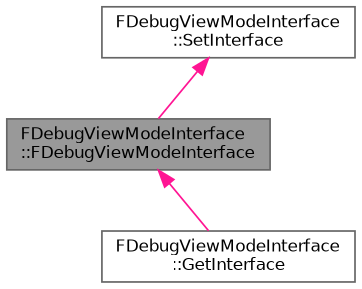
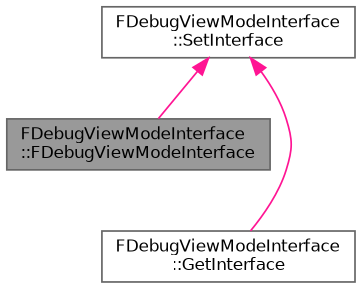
edge "FDebugViewModeInterface ::GetInterface" -> "FDebugViewModeInterface ::FDebugViewModeInterface": now "FDebugViewModeInterface ::GetInterface" -> "FDebugViewModeInterface ::SetInterface"
